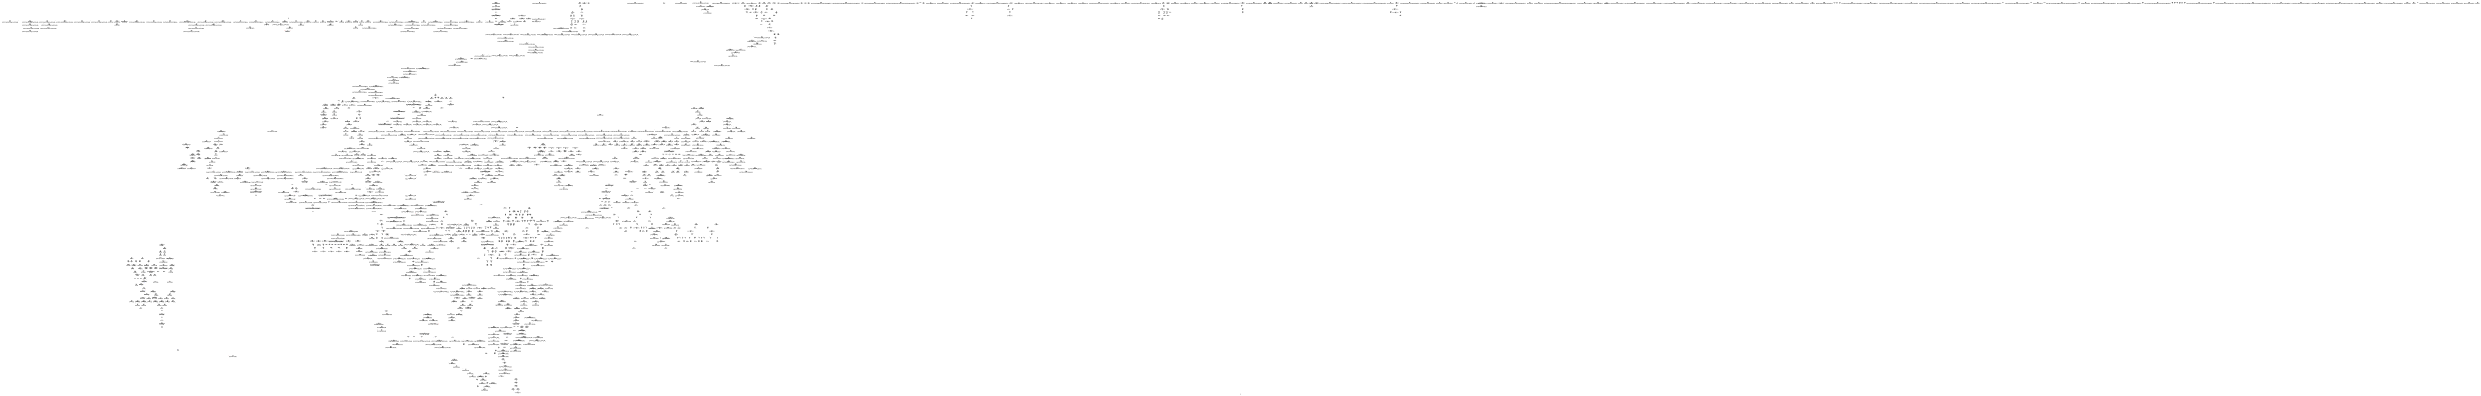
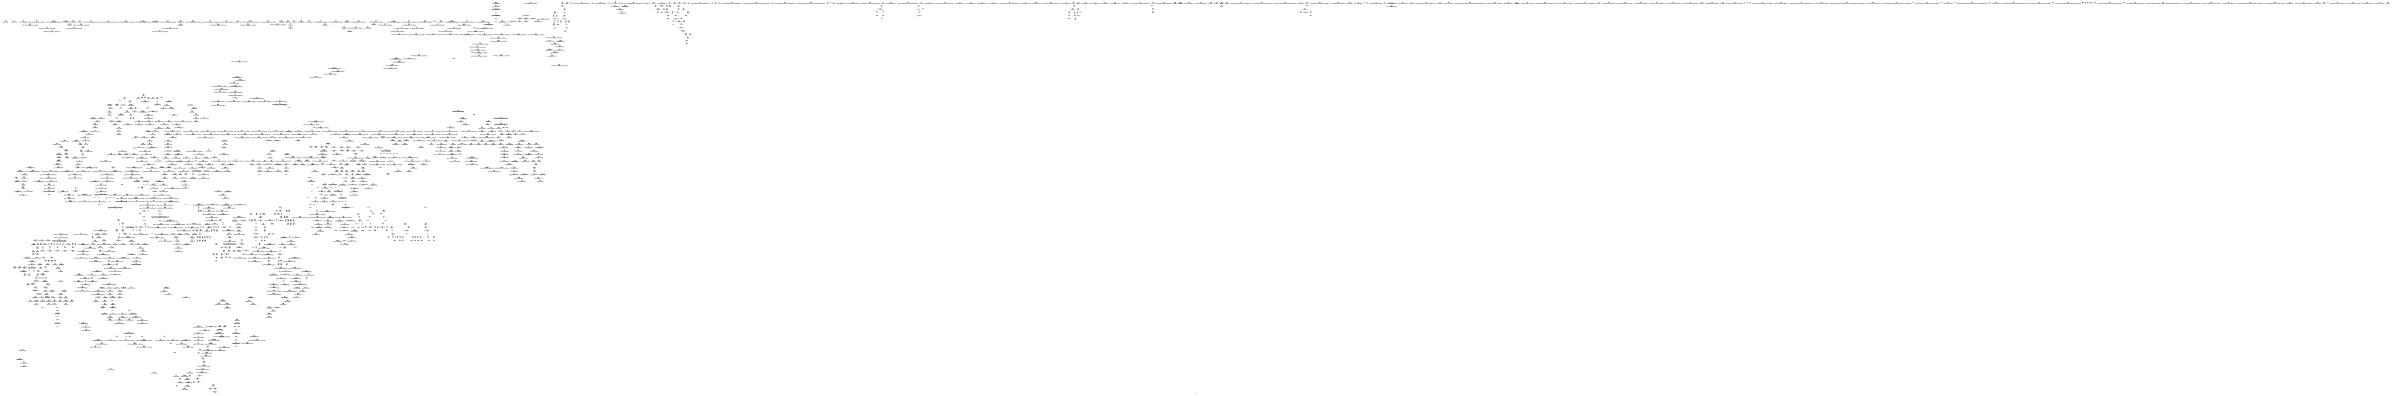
node "NodeID: 616": added
node "NodeID: 703": removed
